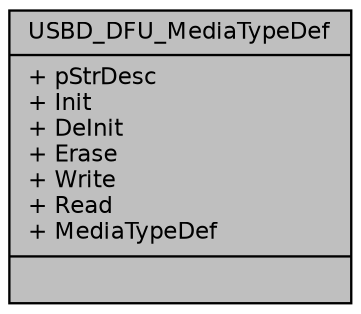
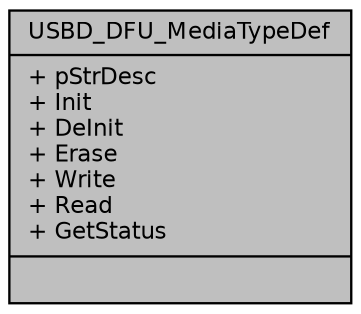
node "USBD_DFU_MediaTypeDef": text "+ MediaTypeDef" -> "+ GetStatus"
